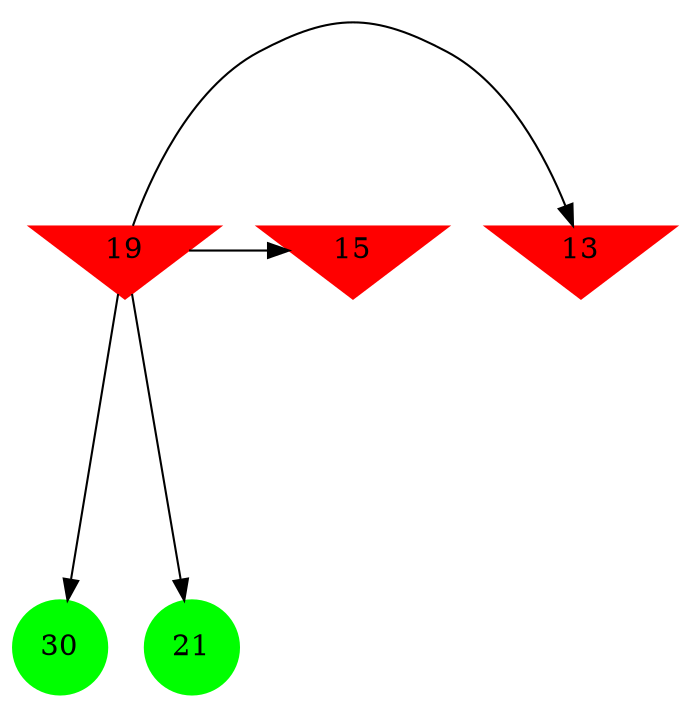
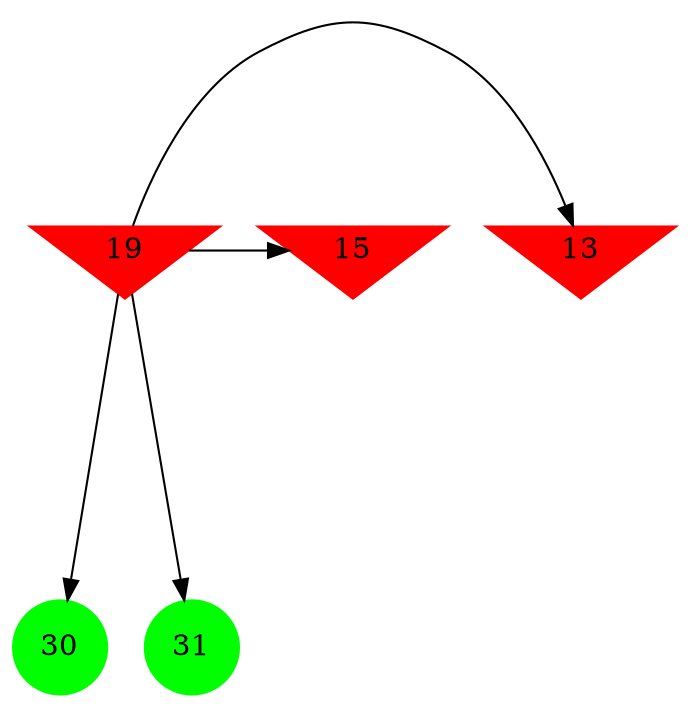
node "21": label "21" -> "31"
